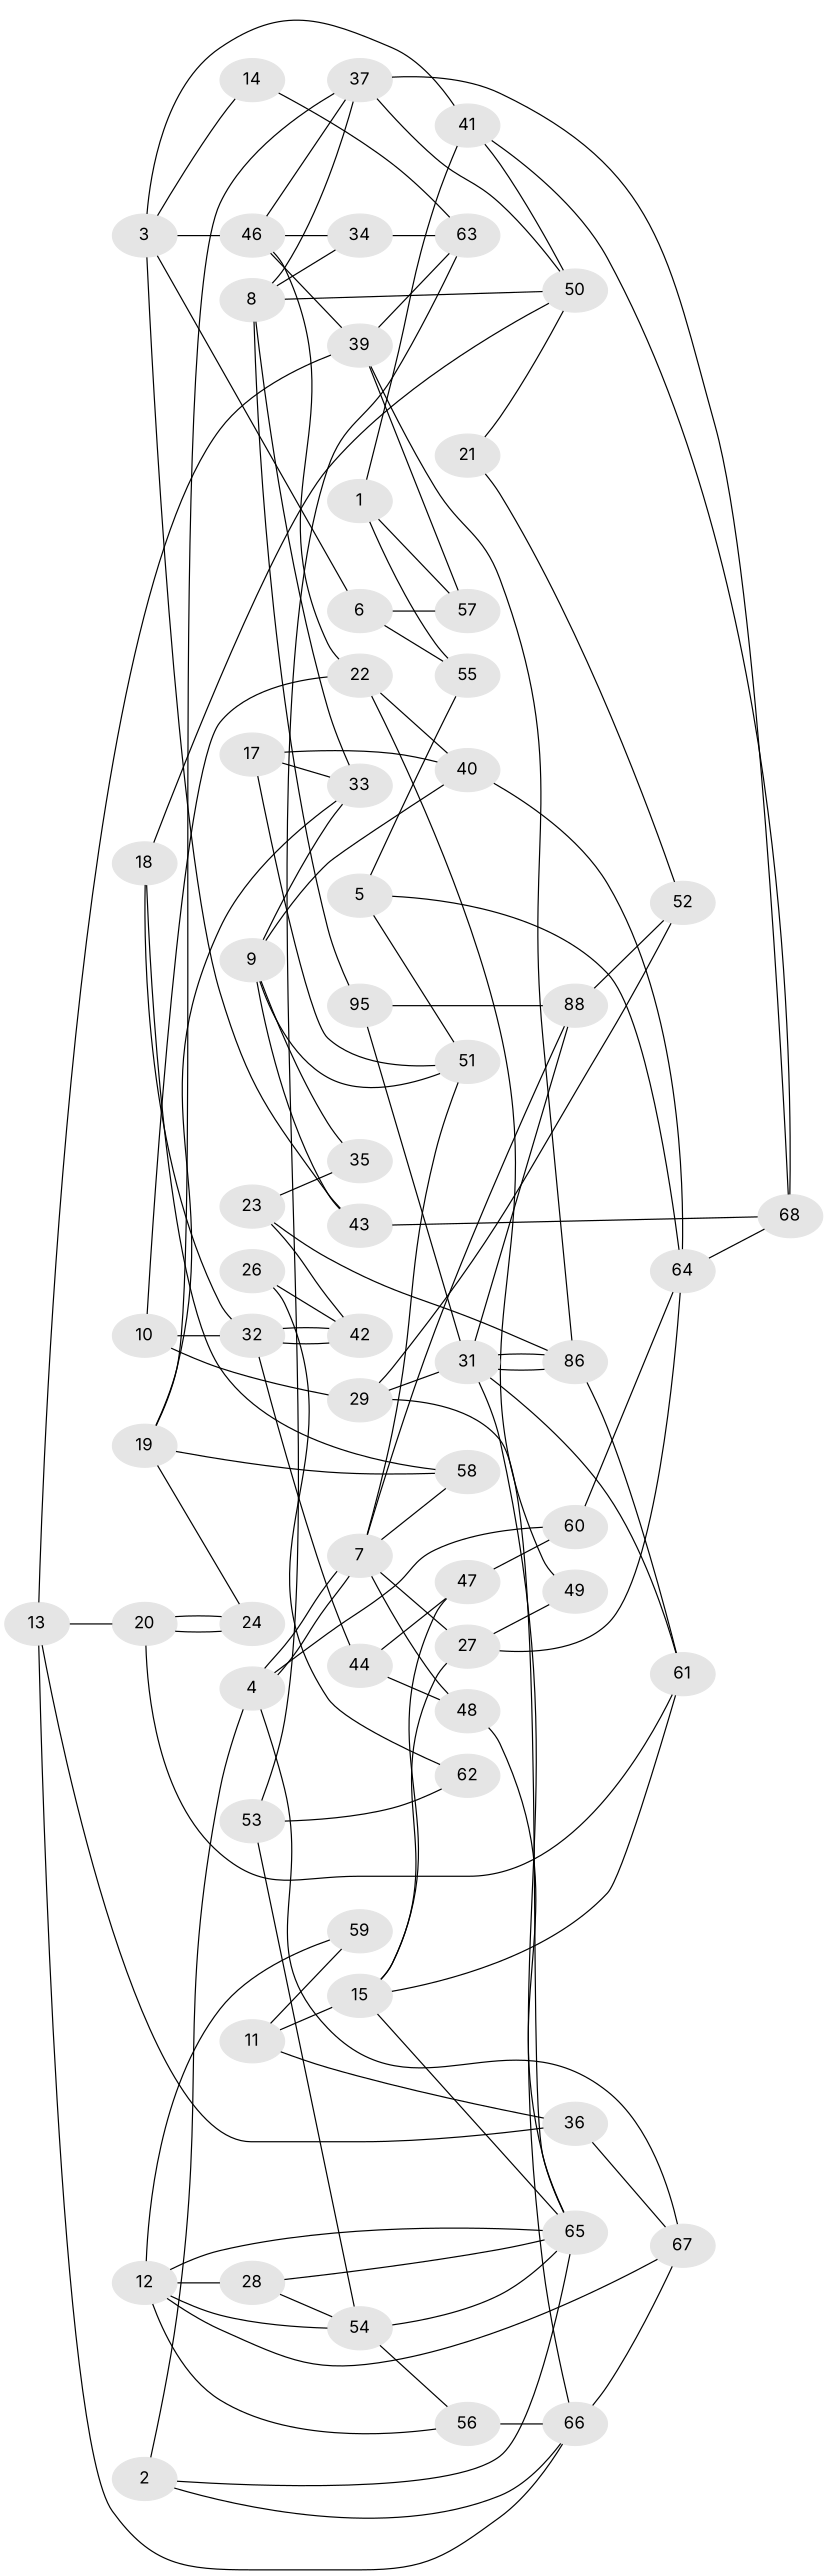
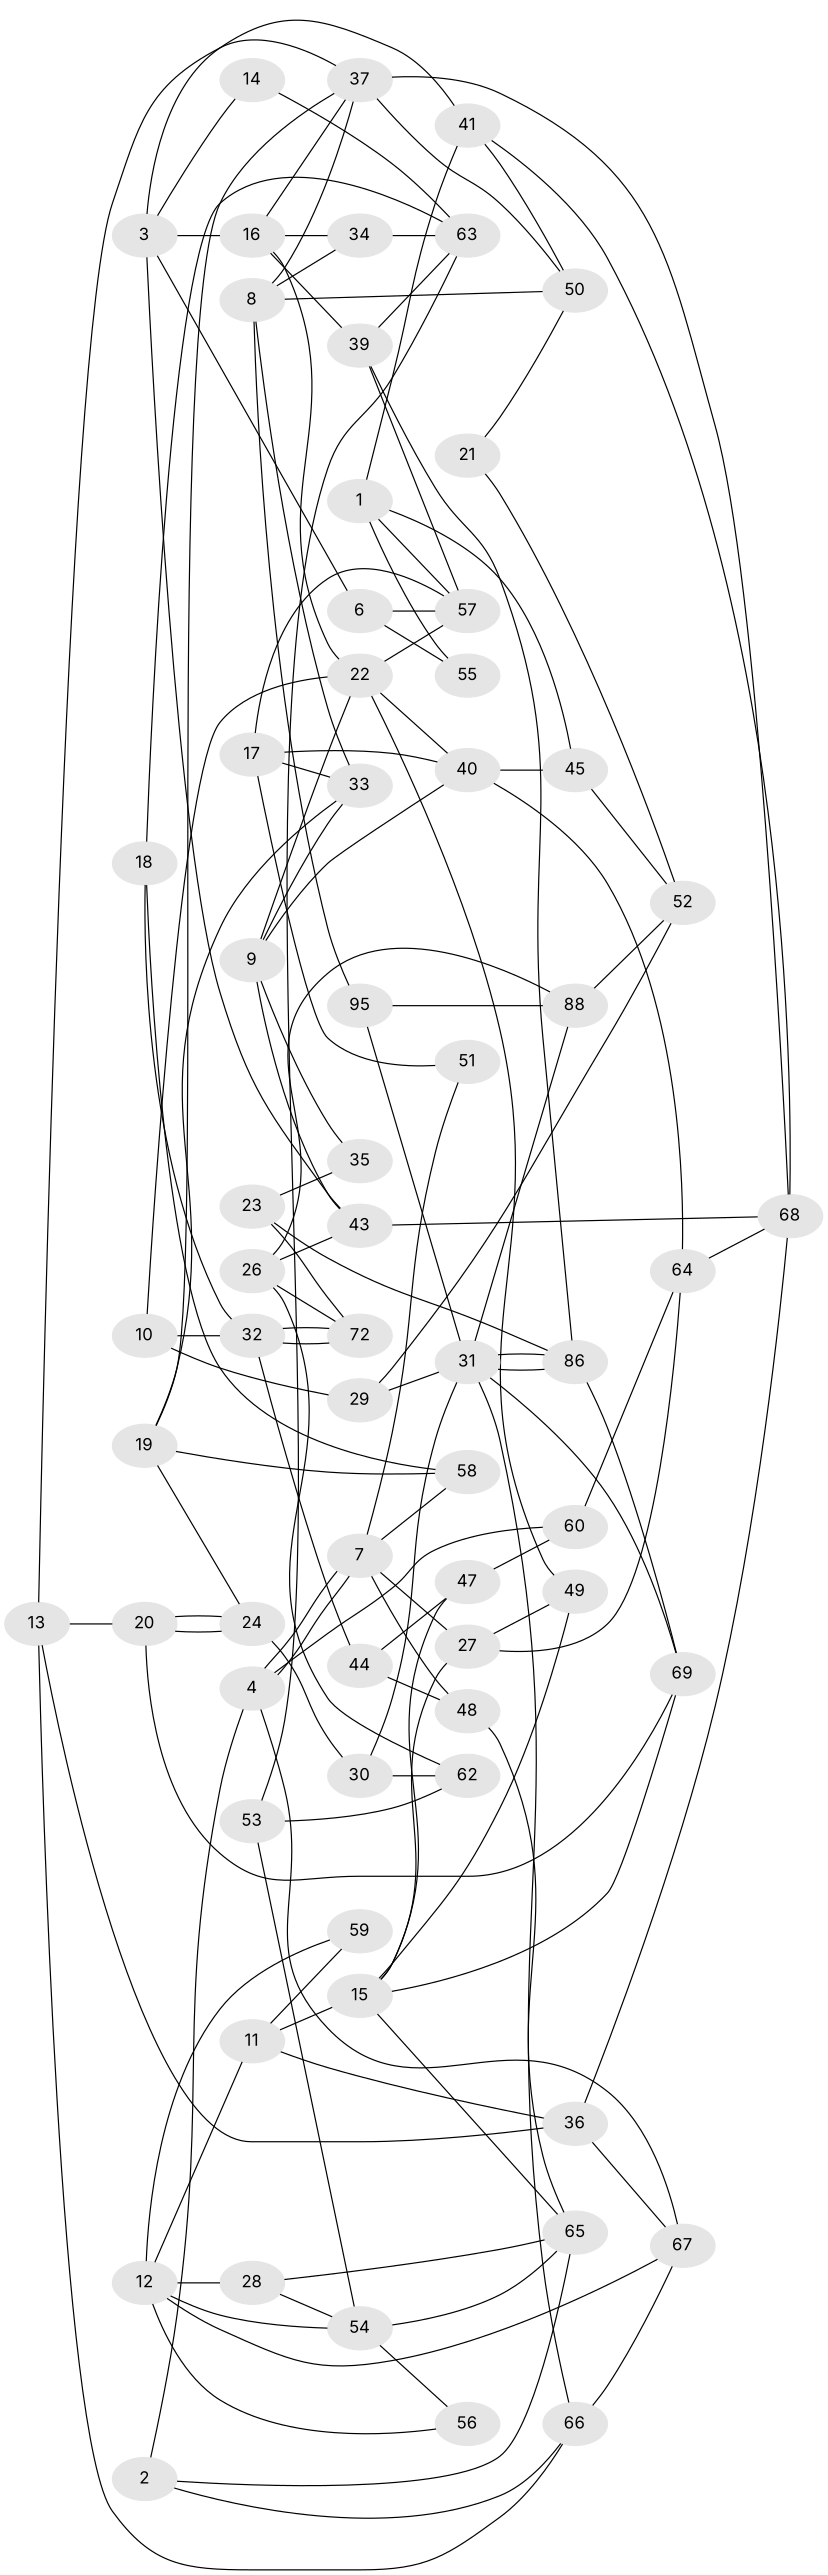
node "46": label "46" -> "16"
edge "57" -- "17": added
edge "50" -- "18": now "63" -- "18"
edge "57" -- "22": added
node "45": added
node "5": removed
edge "39" -- "13": now "37" -- "13"
edge "9" -- "51": now "9" -- "22"
edge "43" -- "26": added
edge "88" -- "7": now "88" -- "26"
node "42": label "42" -> "72"
node "61": label "61" -> "69"
edge "68" -- "36": added
edge "29" -- "65": removed
node "30": added
edge "49" -- "15": added
edge "65" -- "12": now "11" -- "12"
edge "56" -- "66": removed
